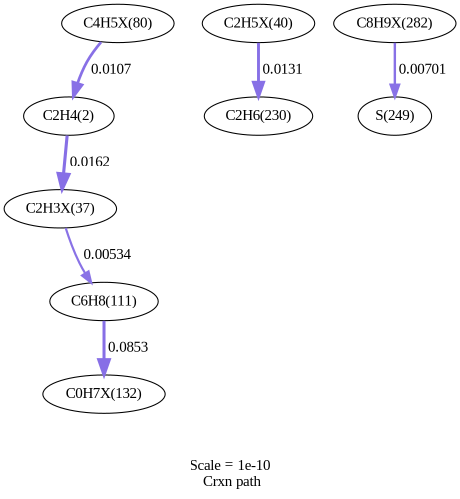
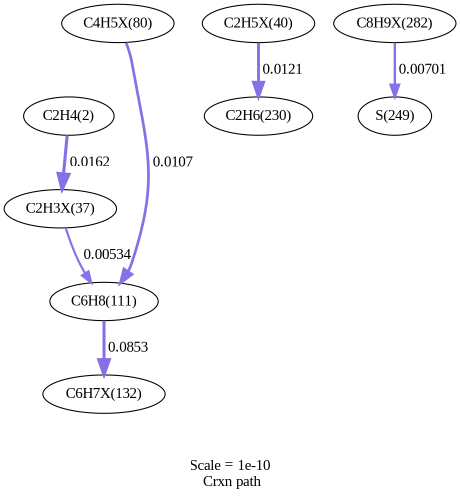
edge "C4H5X(80)" -> "C2H4(2)": now "C4H5X(80)" -> "C6H8(111)"
edge "C2H5X(40)" -> "C2H6(230)": label " 0.0131" -> " 0.0121"
node "C0H7X(132)": label "C0H7X(132)" -> "C6H7X(132)"
